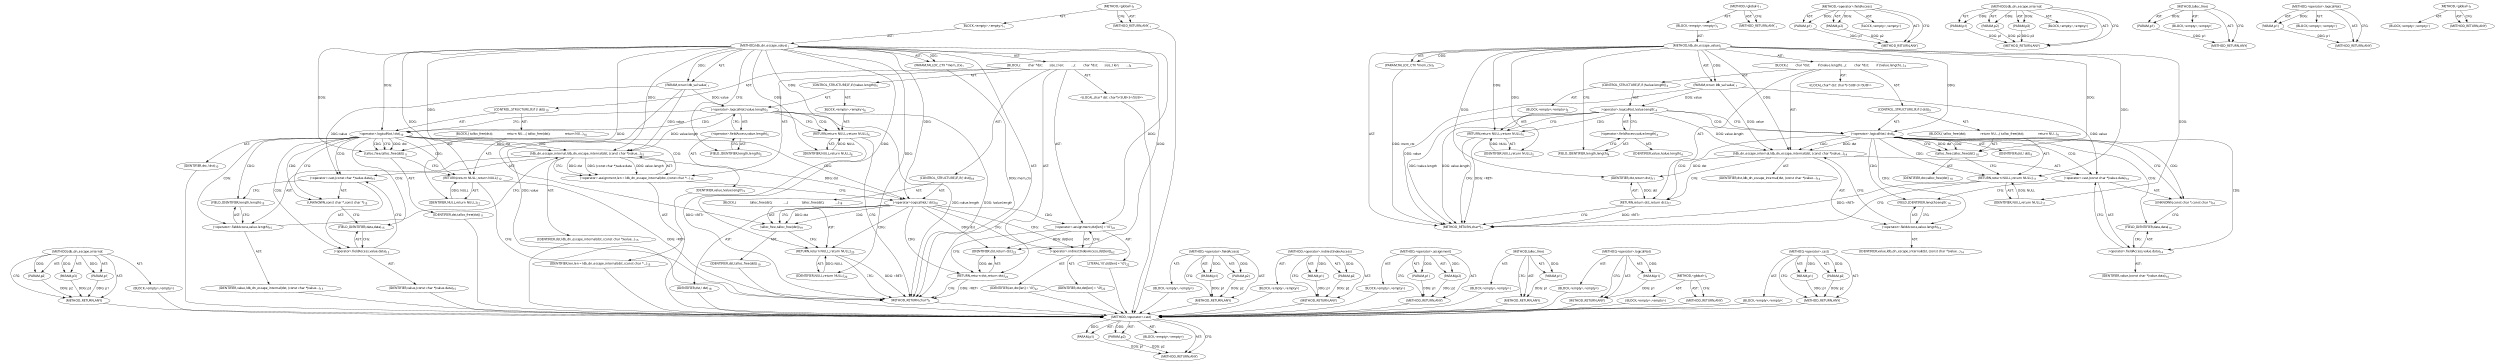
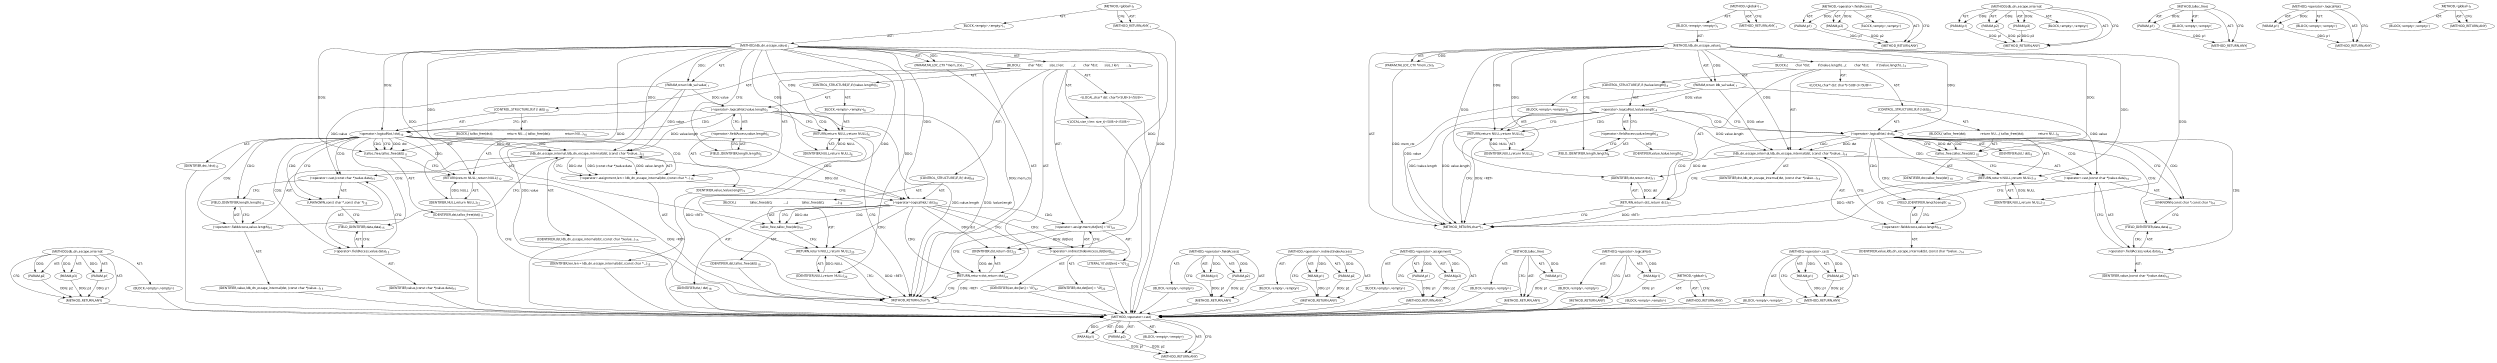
node "<(LOCAL,size_t len: size_t)<SUB>4</SUB>>": added
